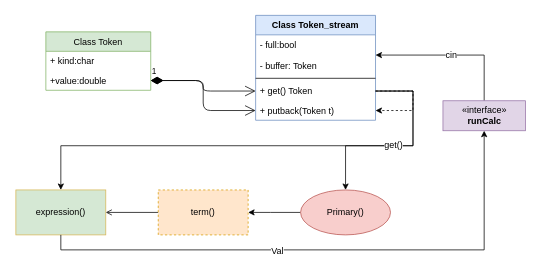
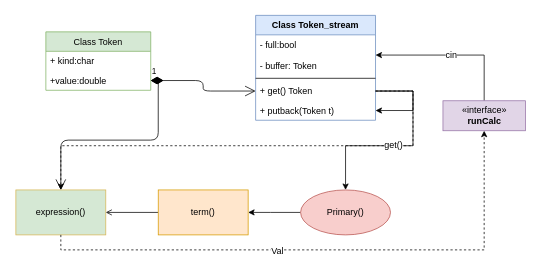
edge "+value:double" -- "+ putback(Token t)": now "+value:double" -- "expression()"
edge "+ get() Token" -> "+ putback(Token t)": style dashed -> solid
edge "+ get() Token" -> "expression()": style solid -> dashed
node "term()": style dashed -> solid
edge "expression()" -> "«interface» runCalc": style solid -> dashed
